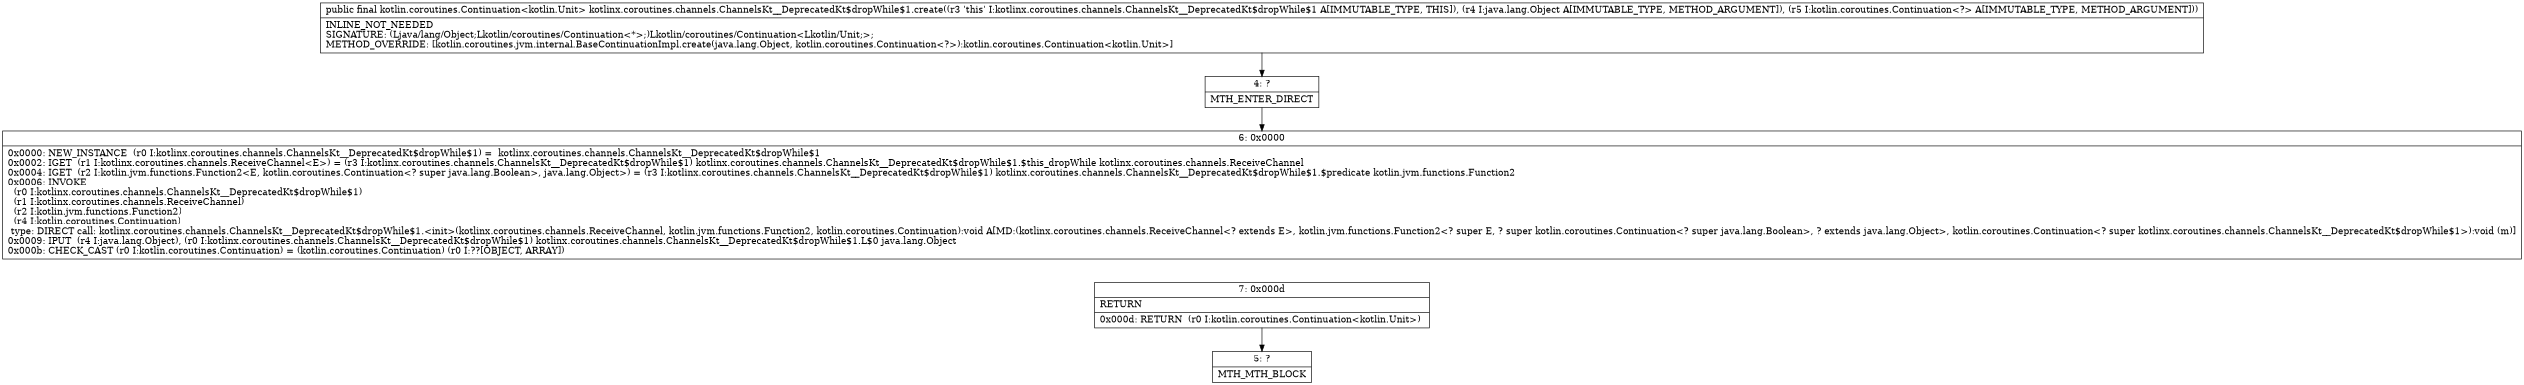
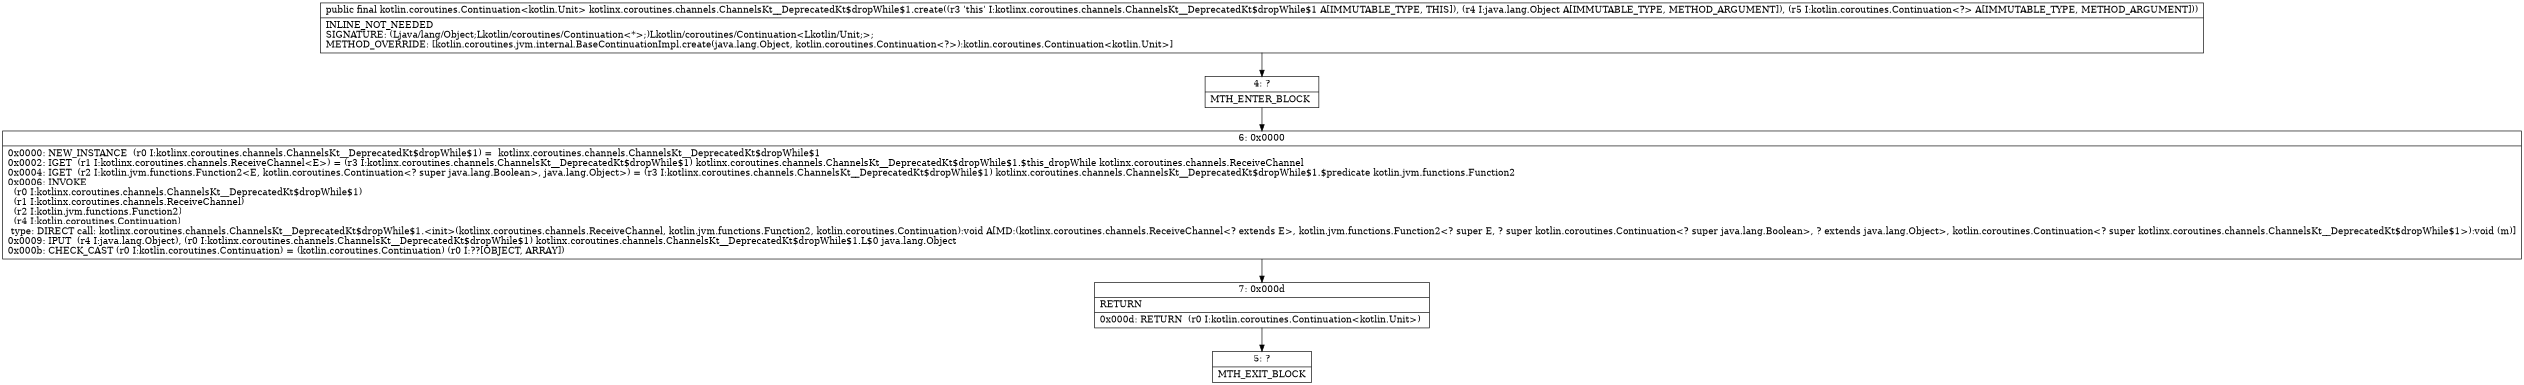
node "4: ?": text "MTH_ENTER_DIRECT" -> "MTH_ENTER_BLOCK"
edge "6: 0x0000" -> "7: 0x000d": added
node "5: ?": text "MTH_MTH_BLOCK" -> "MTH_EXIT_BLOCK"
